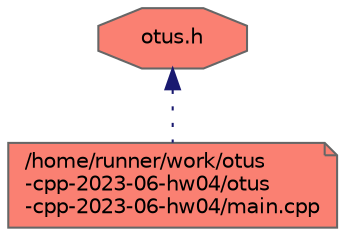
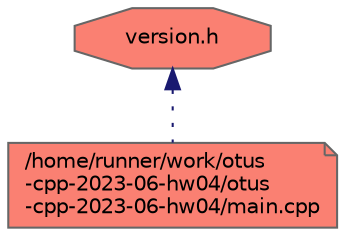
node "otus.h": label "otus.h" -> "version.h"
